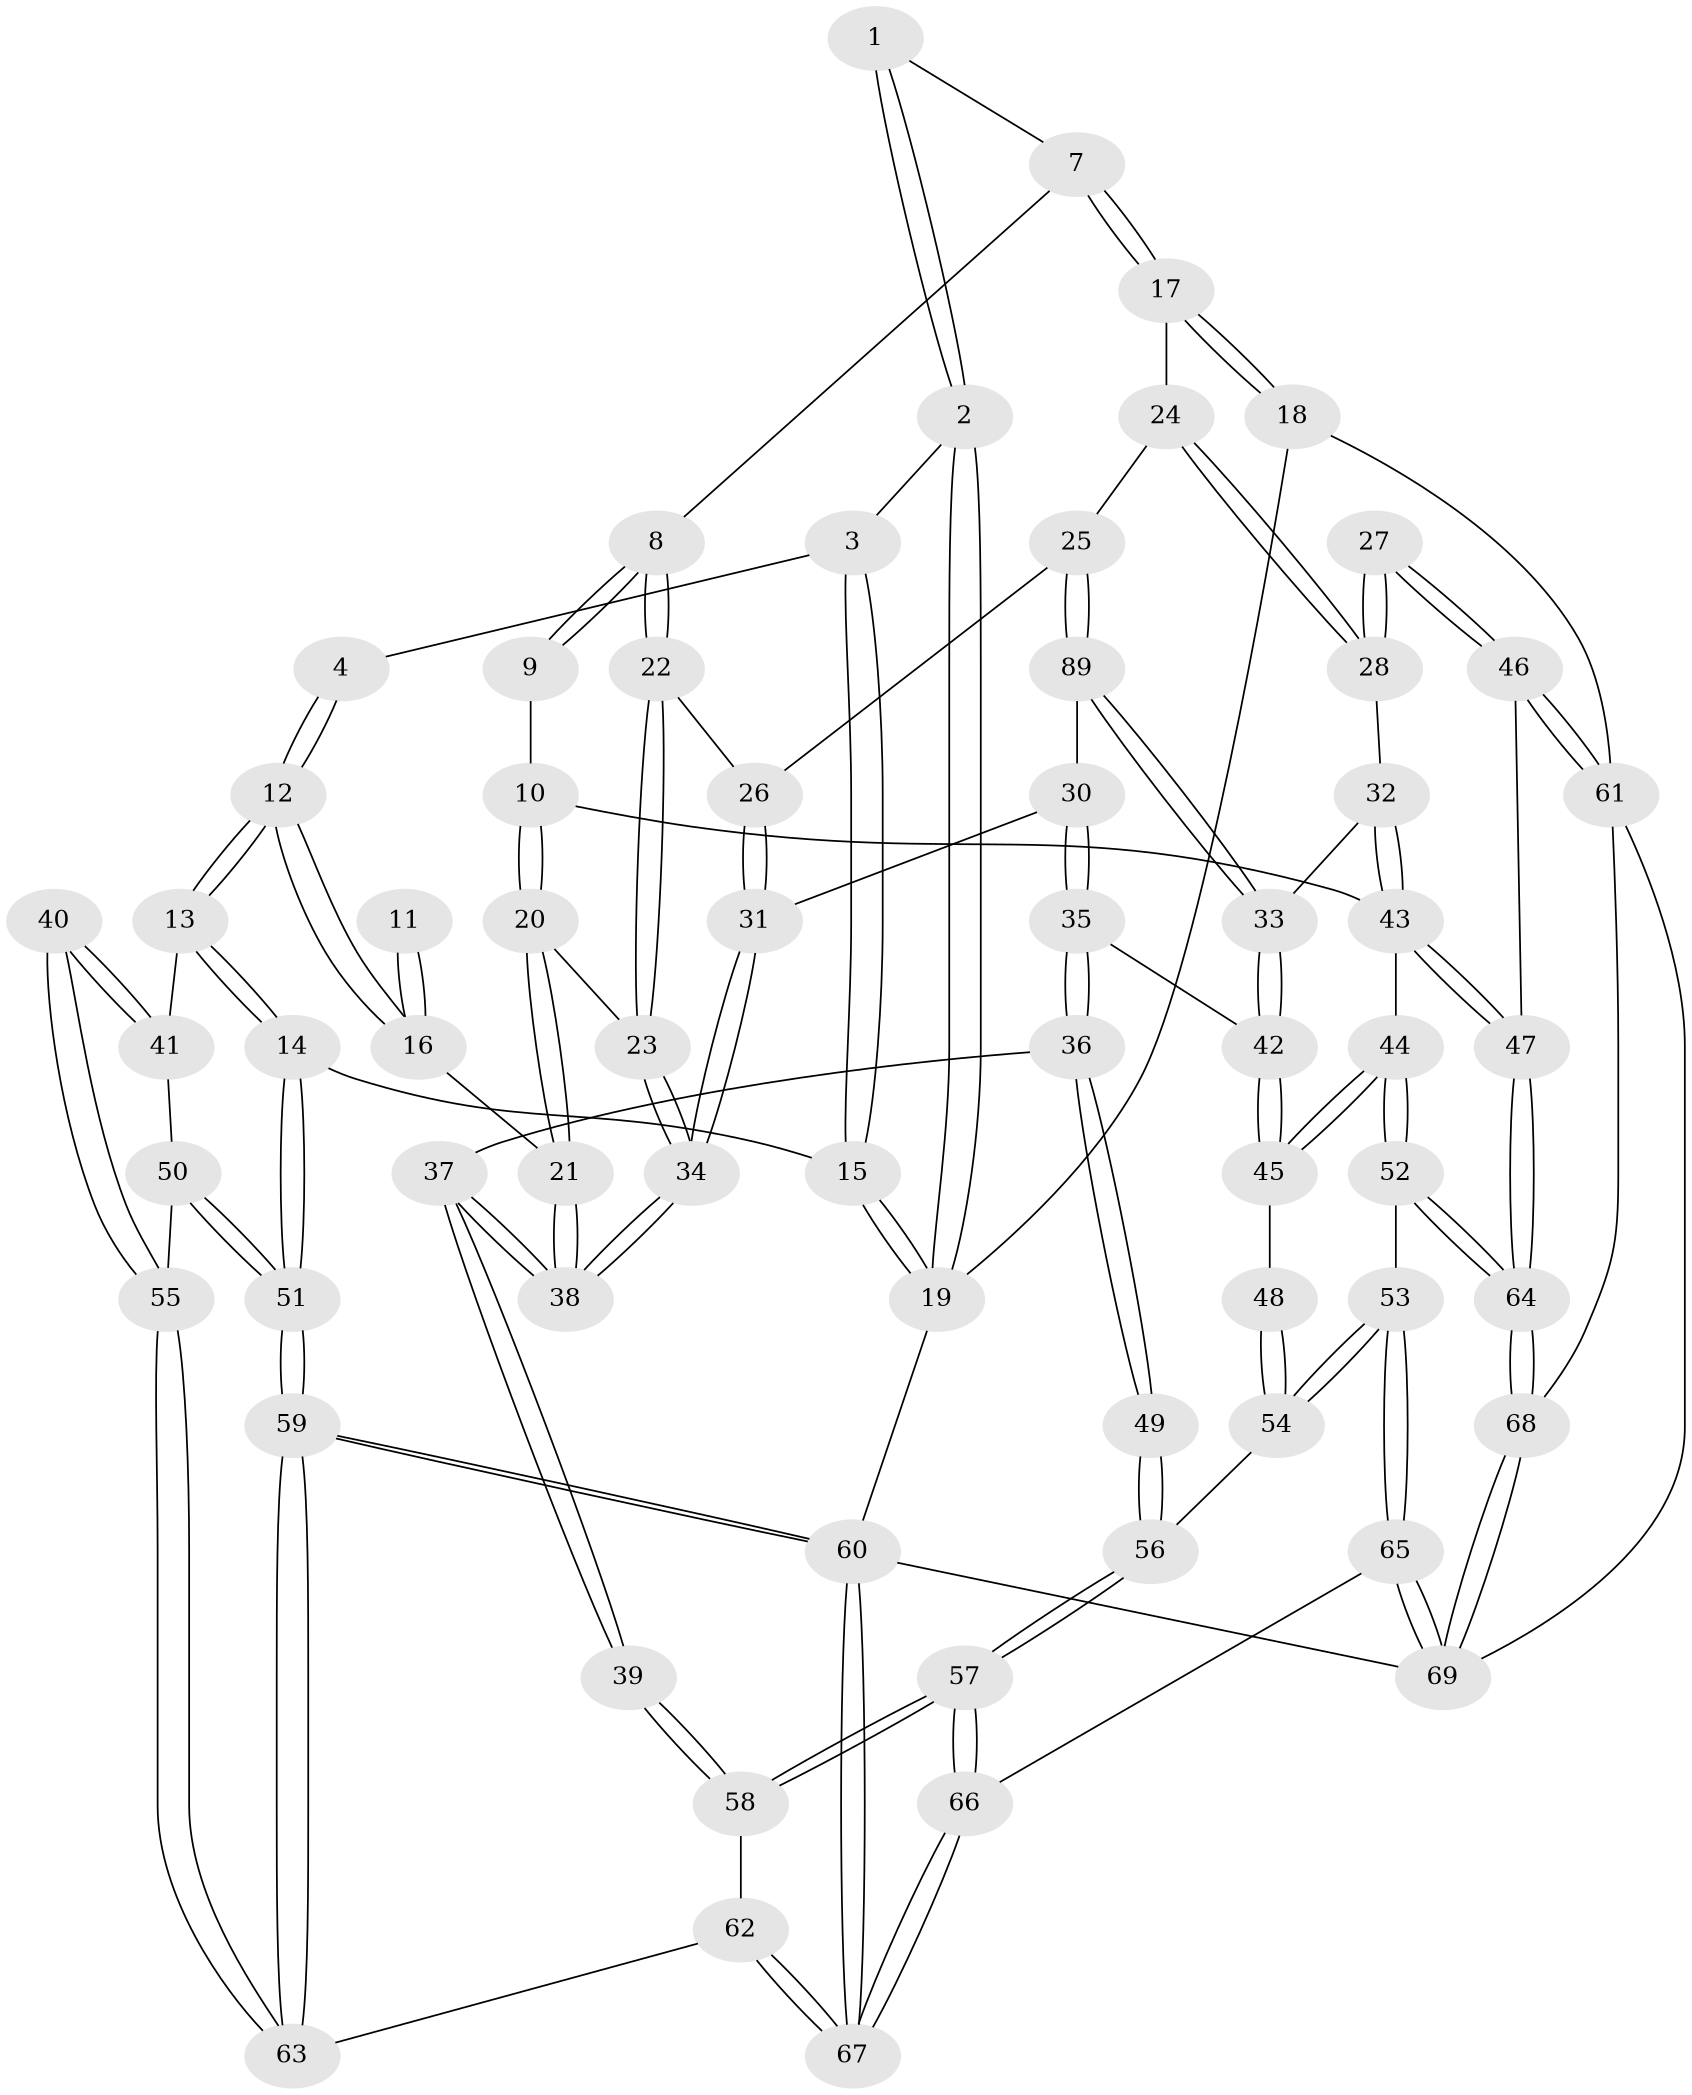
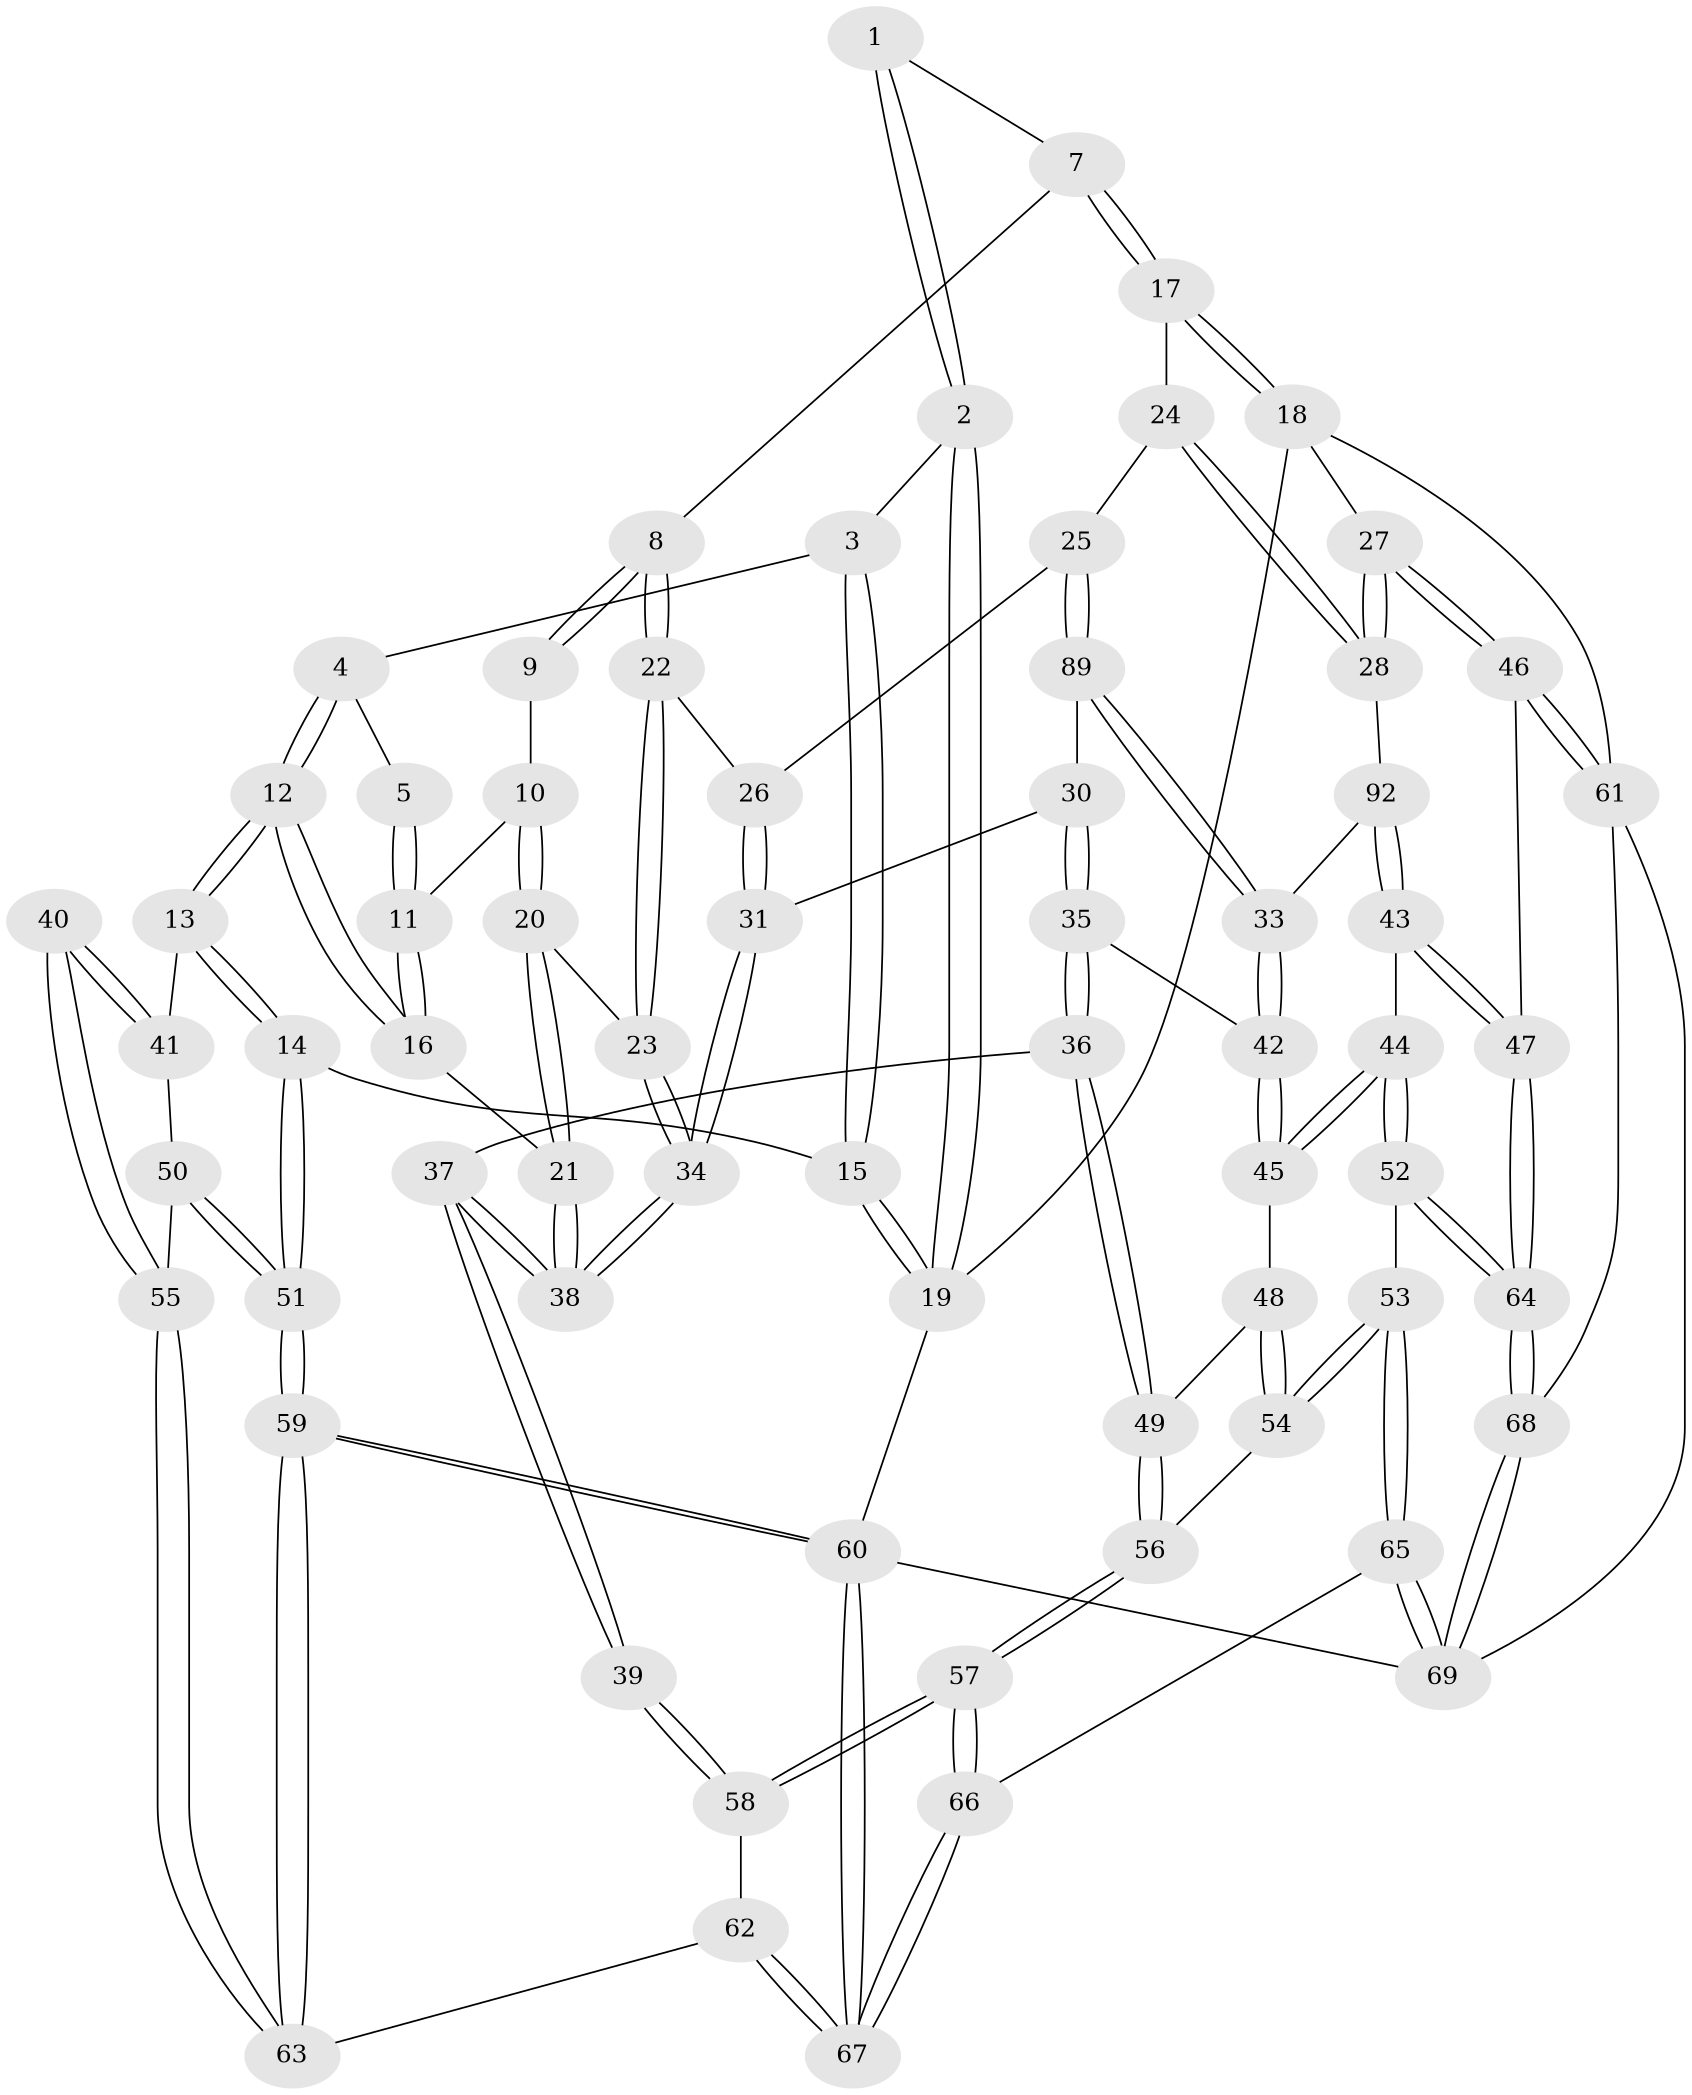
edge "18" -- "27": added
node "5": added
node "32": label "32" -> "92"
edge "10" -- "43": now "10" -- "11"
edge "48" -- "49": added
